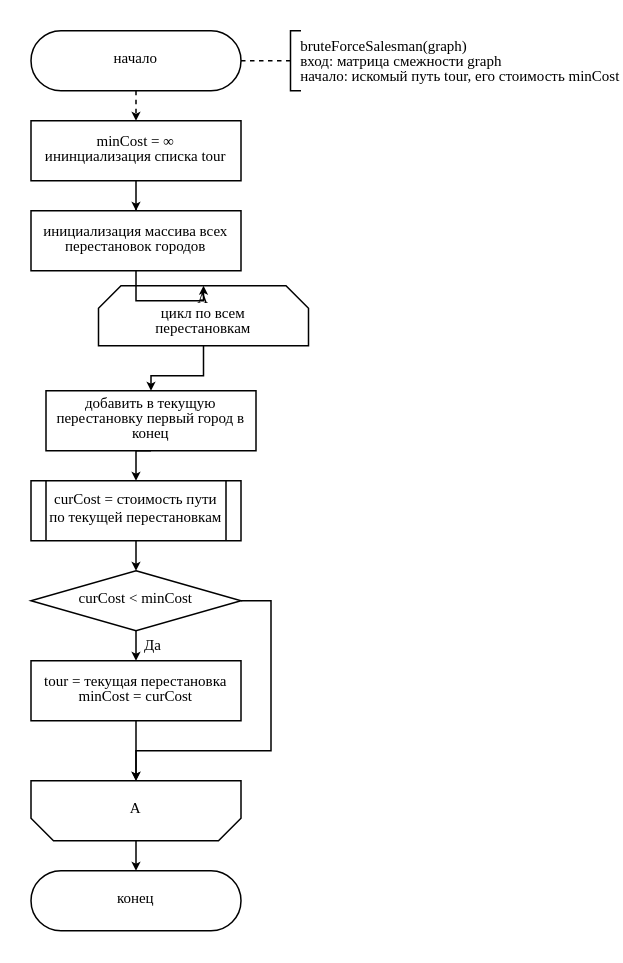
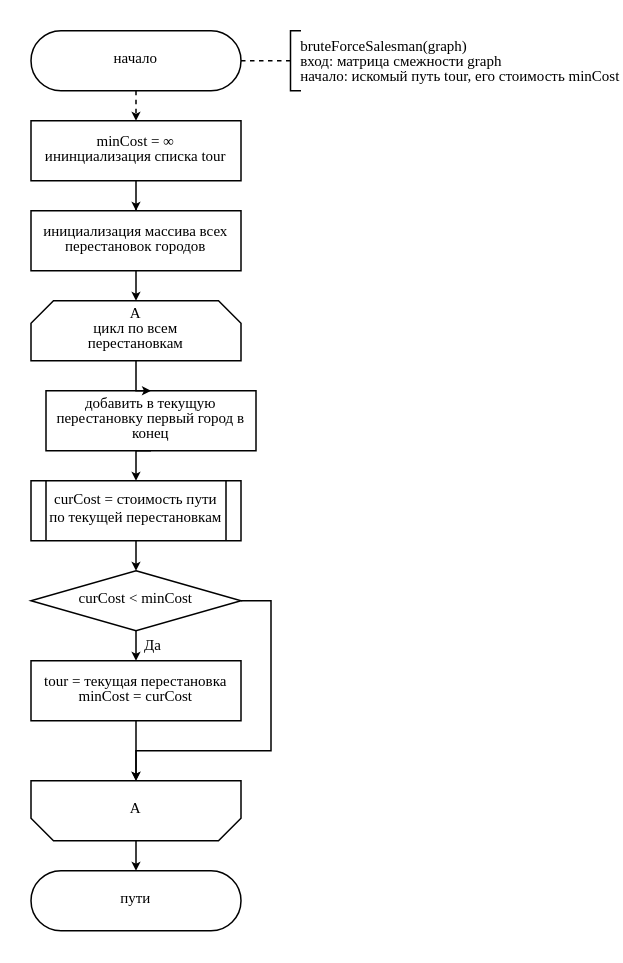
node "A цикл по всем перестановкам": moved (203, 316) -> (136, 331)
node "конец": label "конец" -> "пути"
